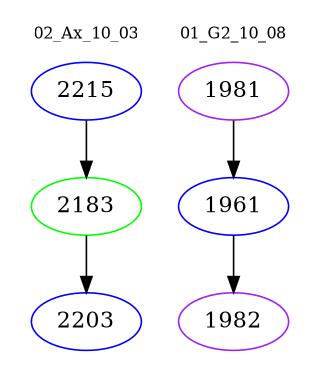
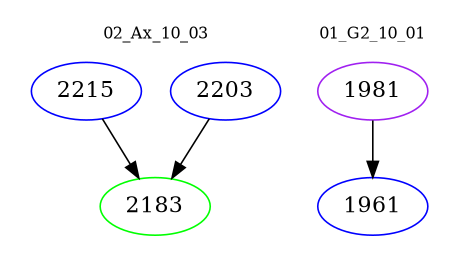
cluster "01_G2_10_08": label "01_G2_10_08" -> "01_G2_10_01"
edge "2183" -> "2203": reversed
node "1982": removed
